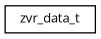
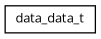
node "zvr_data_t": label "zvr_data_t" -> "data_data_t"
